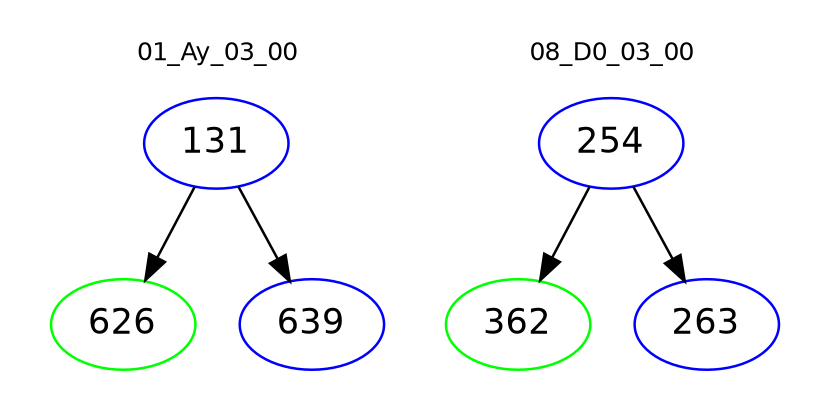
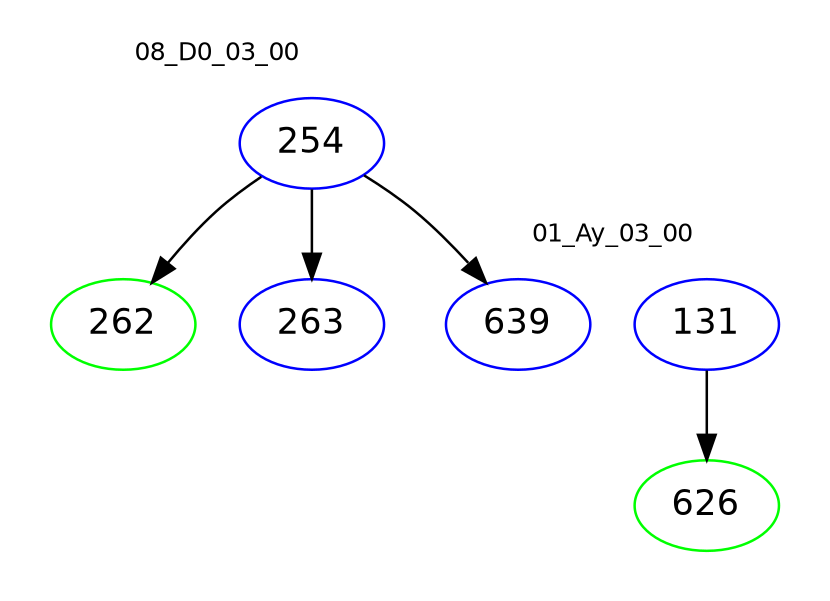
edge "131" -> "639": now "254" -> "639"
node "362": label "362" -> "262"
